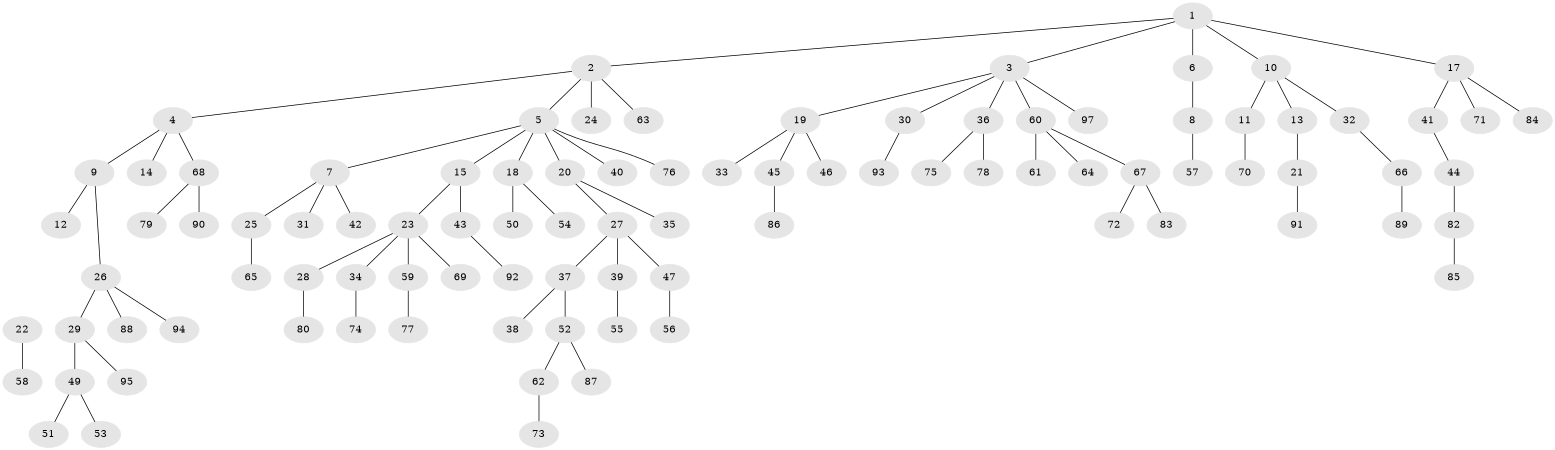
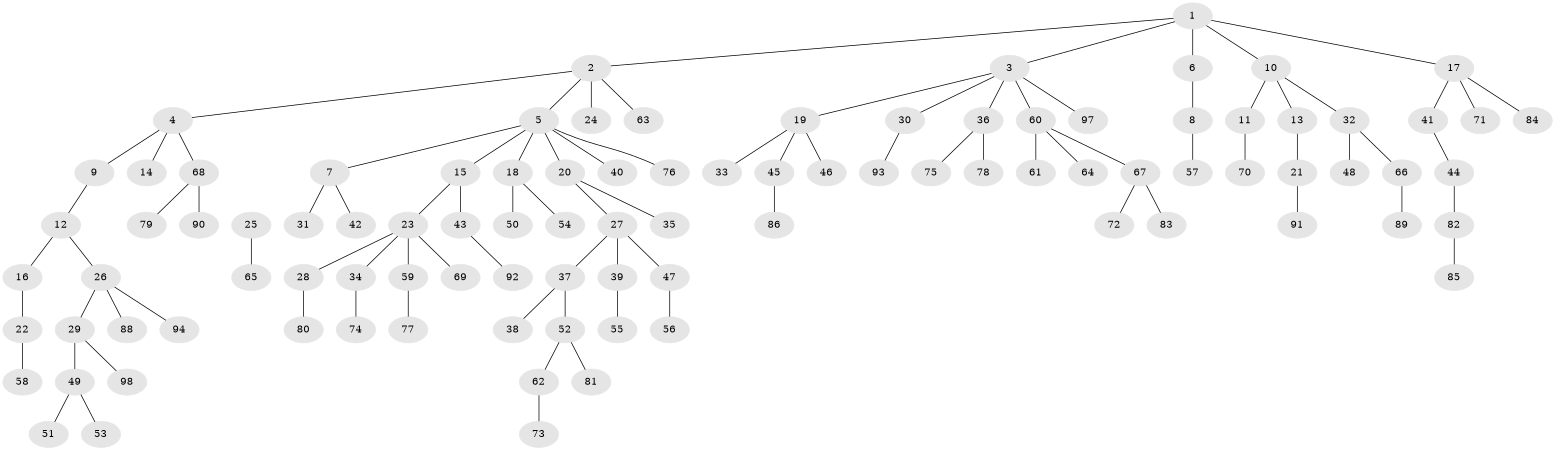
node "48": added
edge "7" -- "25": removed
edge "9" -- "26": now "12" -- "26"
node "16": added
node "95": label "95" -> "98"
node "87": label "87" -> "81"
